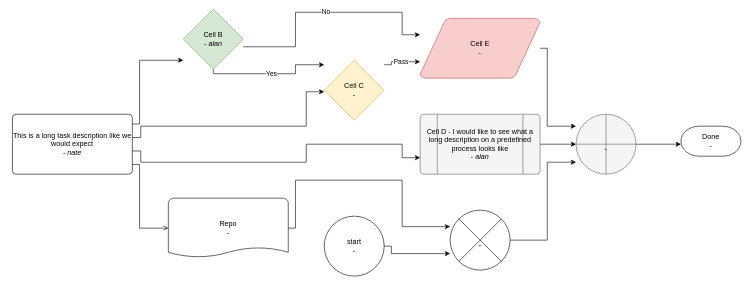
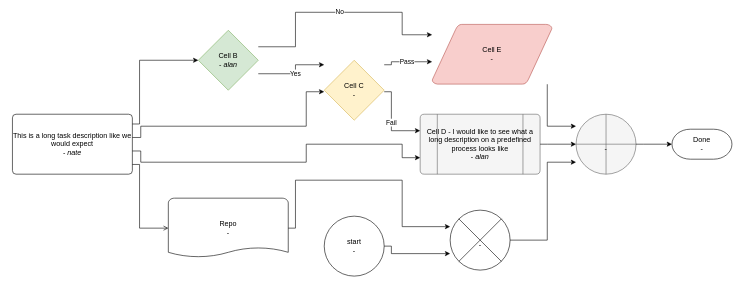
node "Cell B - alan": moved (213, 39) -> (228, 60)
node "Cell E -": moved (480, 48) -> (492, 54)
edge "Cell C -" -> "Cell D - I would like to see what a long description on a predefined process looks like - alan": added, label "Fail"
node "Done -": moved (711, 141) -> (702, 144)
